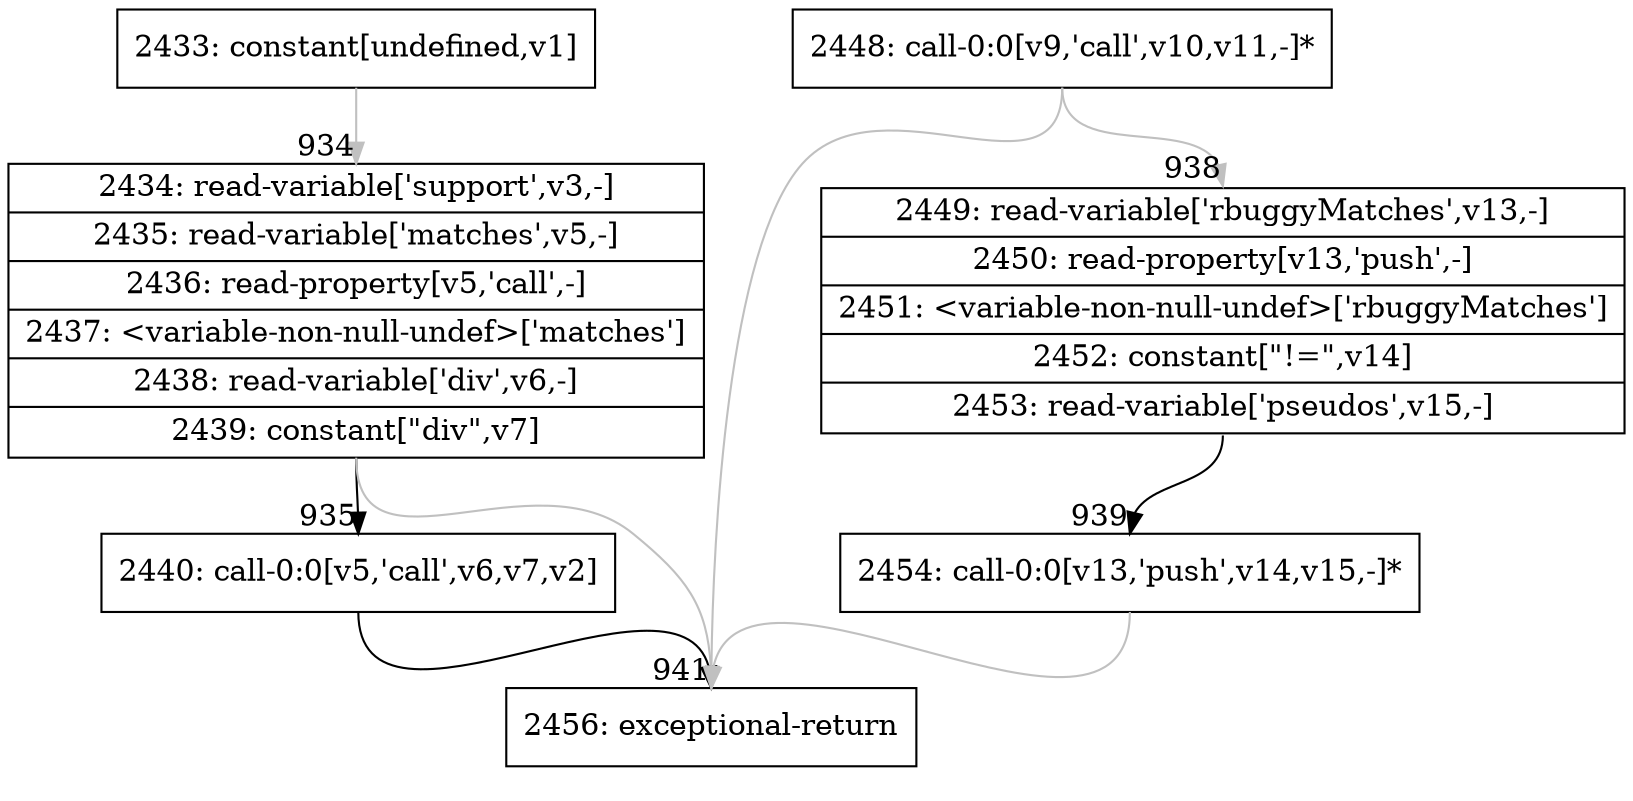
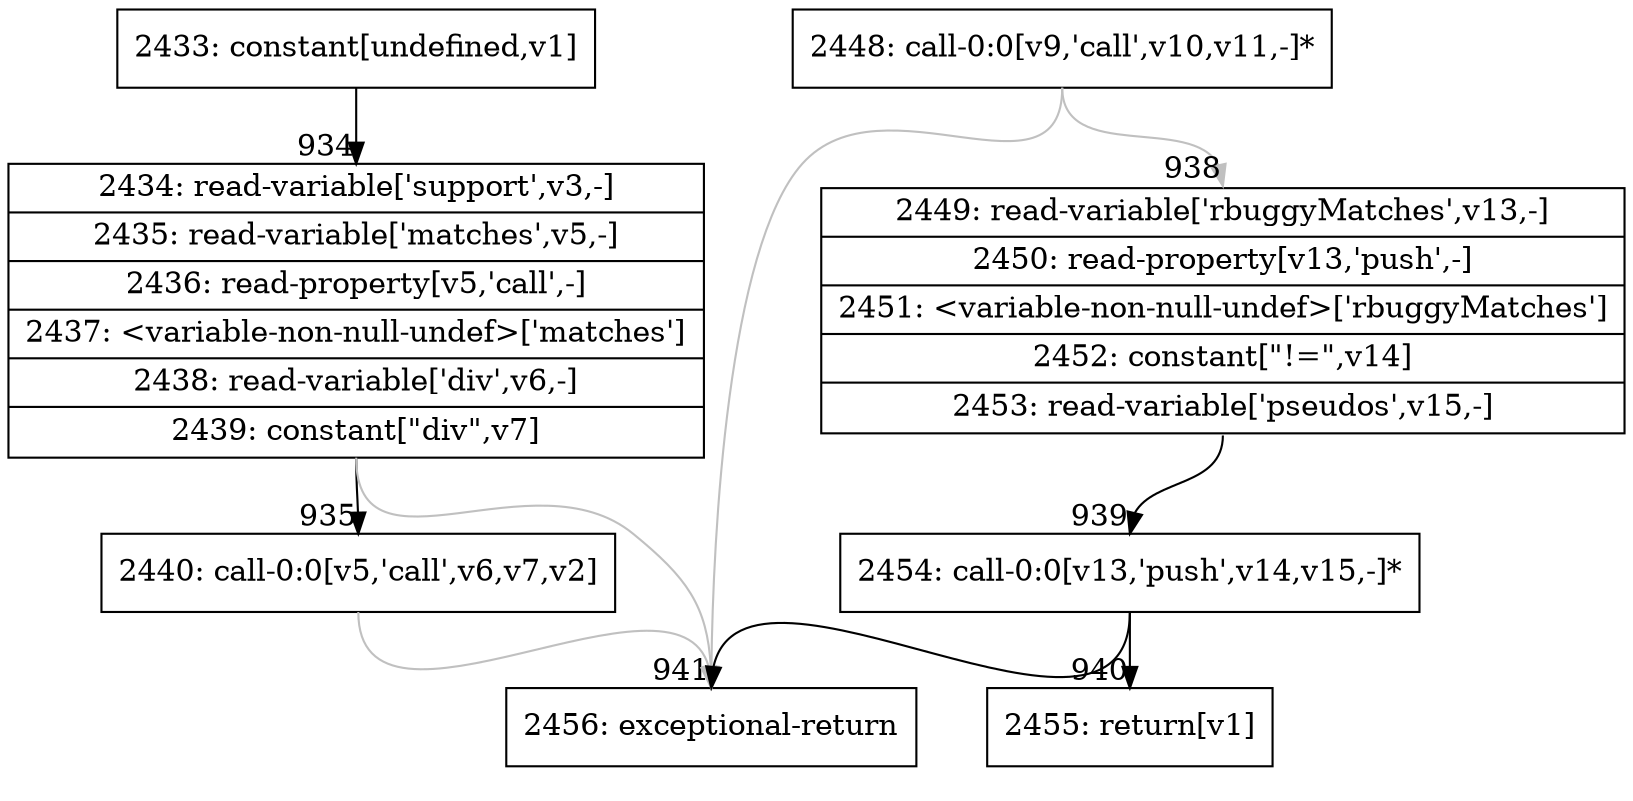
edge "2433: constant[undefined,v1]" -> "2434: read-variable['support',v3,-]": color gray -> black
edge "2440: call-0:0[v5,'call',v6,v7,v2]" -> "2456: exceptional-return": color black -> gray
edge "2454: call-0:0[v13,'push',v14,v15,-]*" -> "2456: exceptional-return": color gray -> black
node "2455: return[v1]": added
